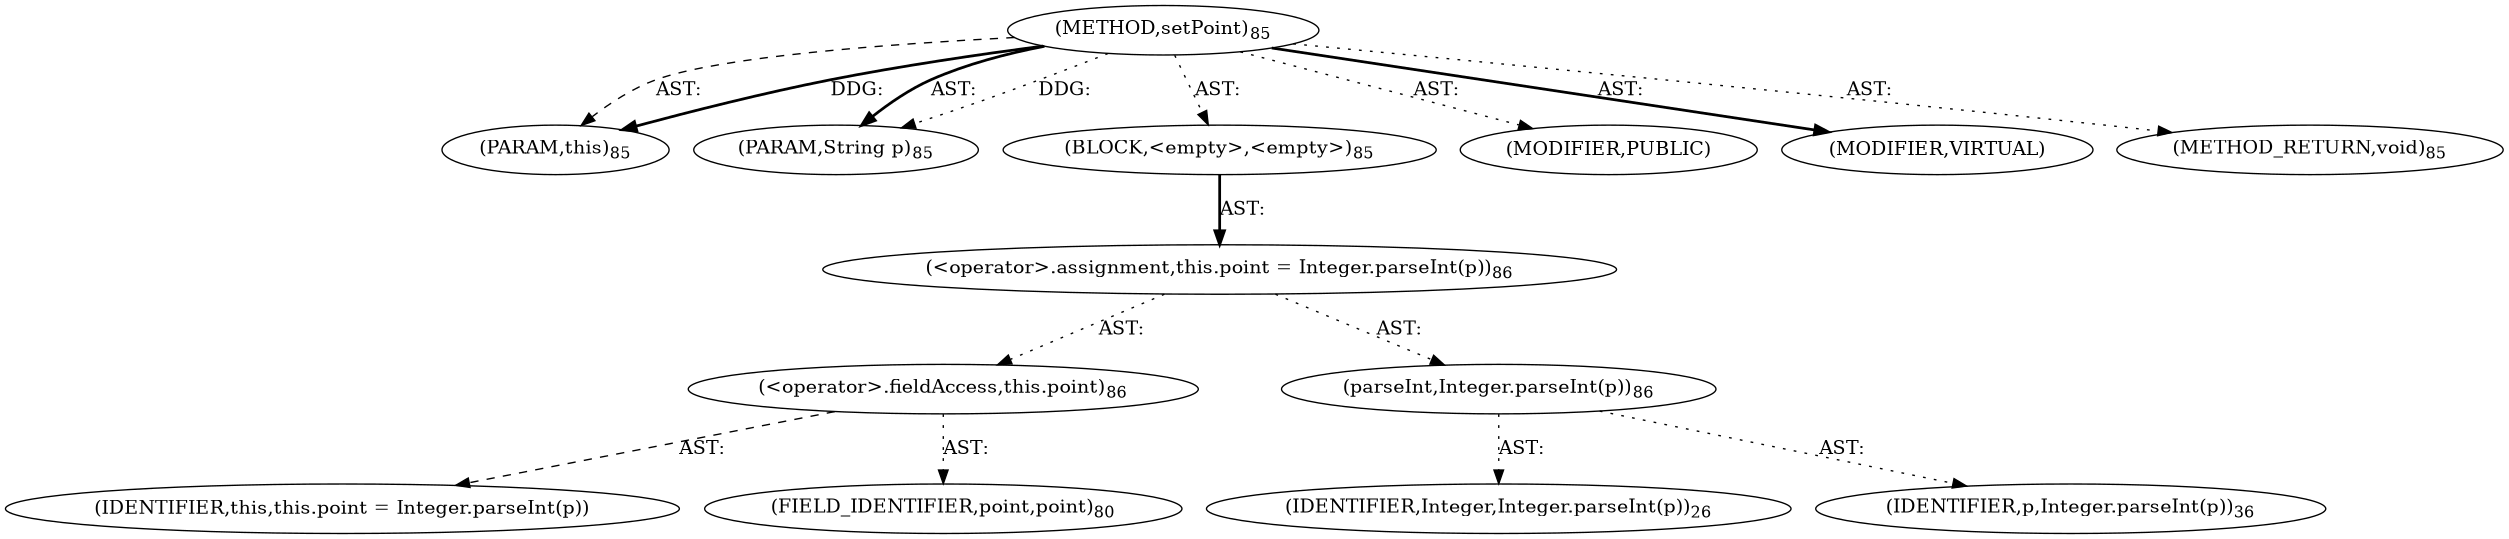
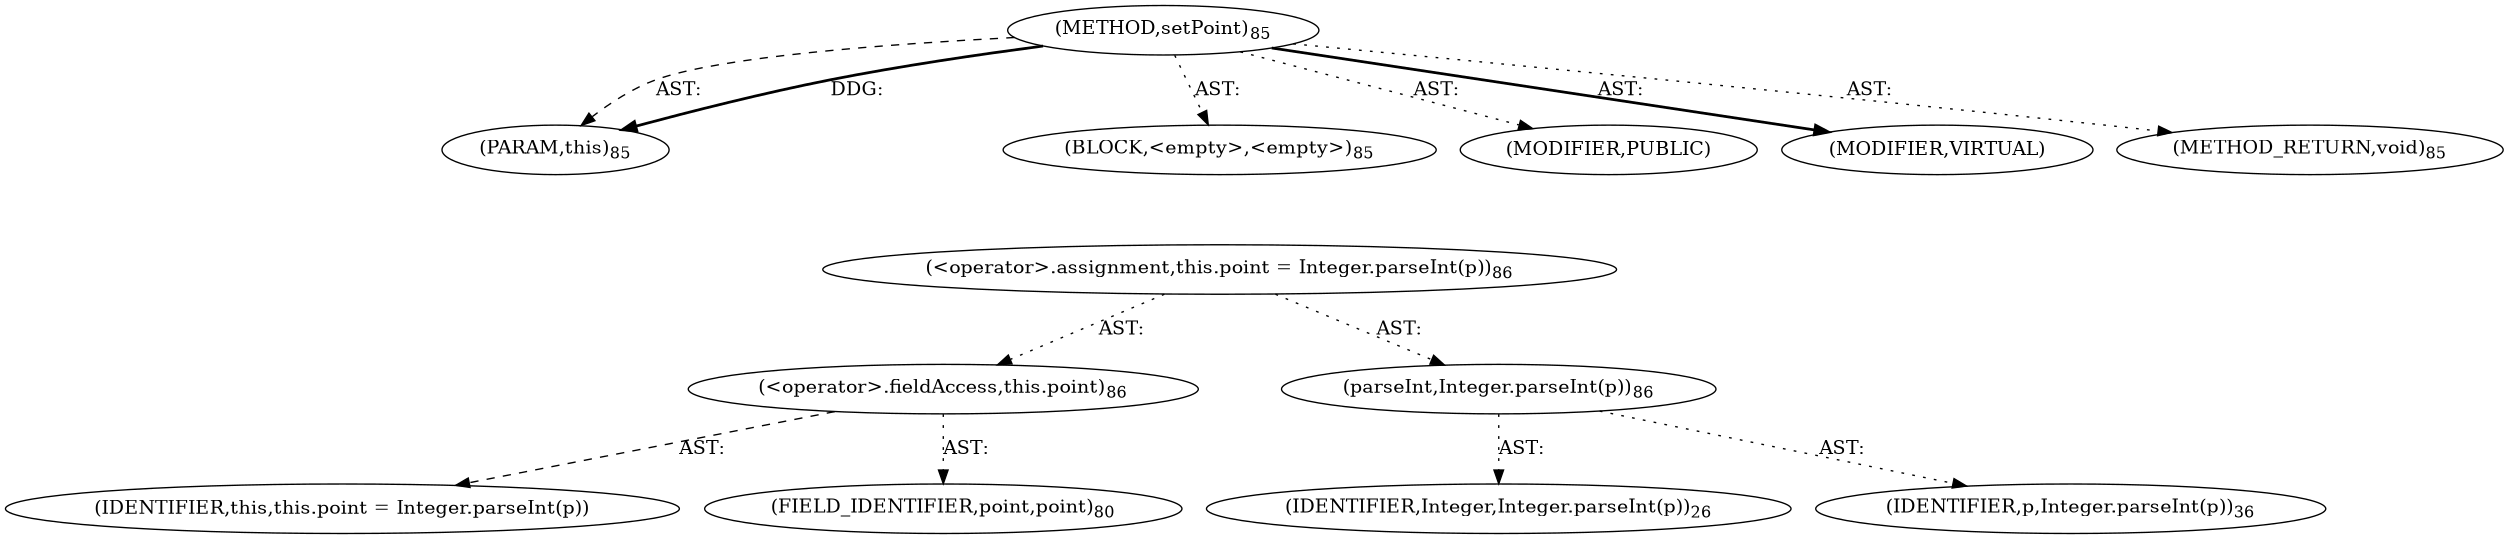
node "(PARAM,String p)": removed
edge "(BLOCK,<empty>,<empty>)" -> "(<operator>.assignment,this.point = Integer.parseInt(p))": removed, label "AST:"
